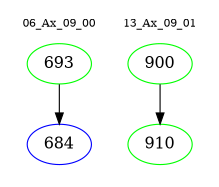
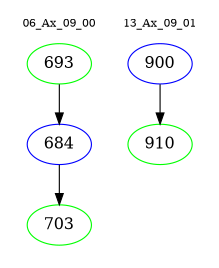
node "900": color green -> blue
node "703": added
